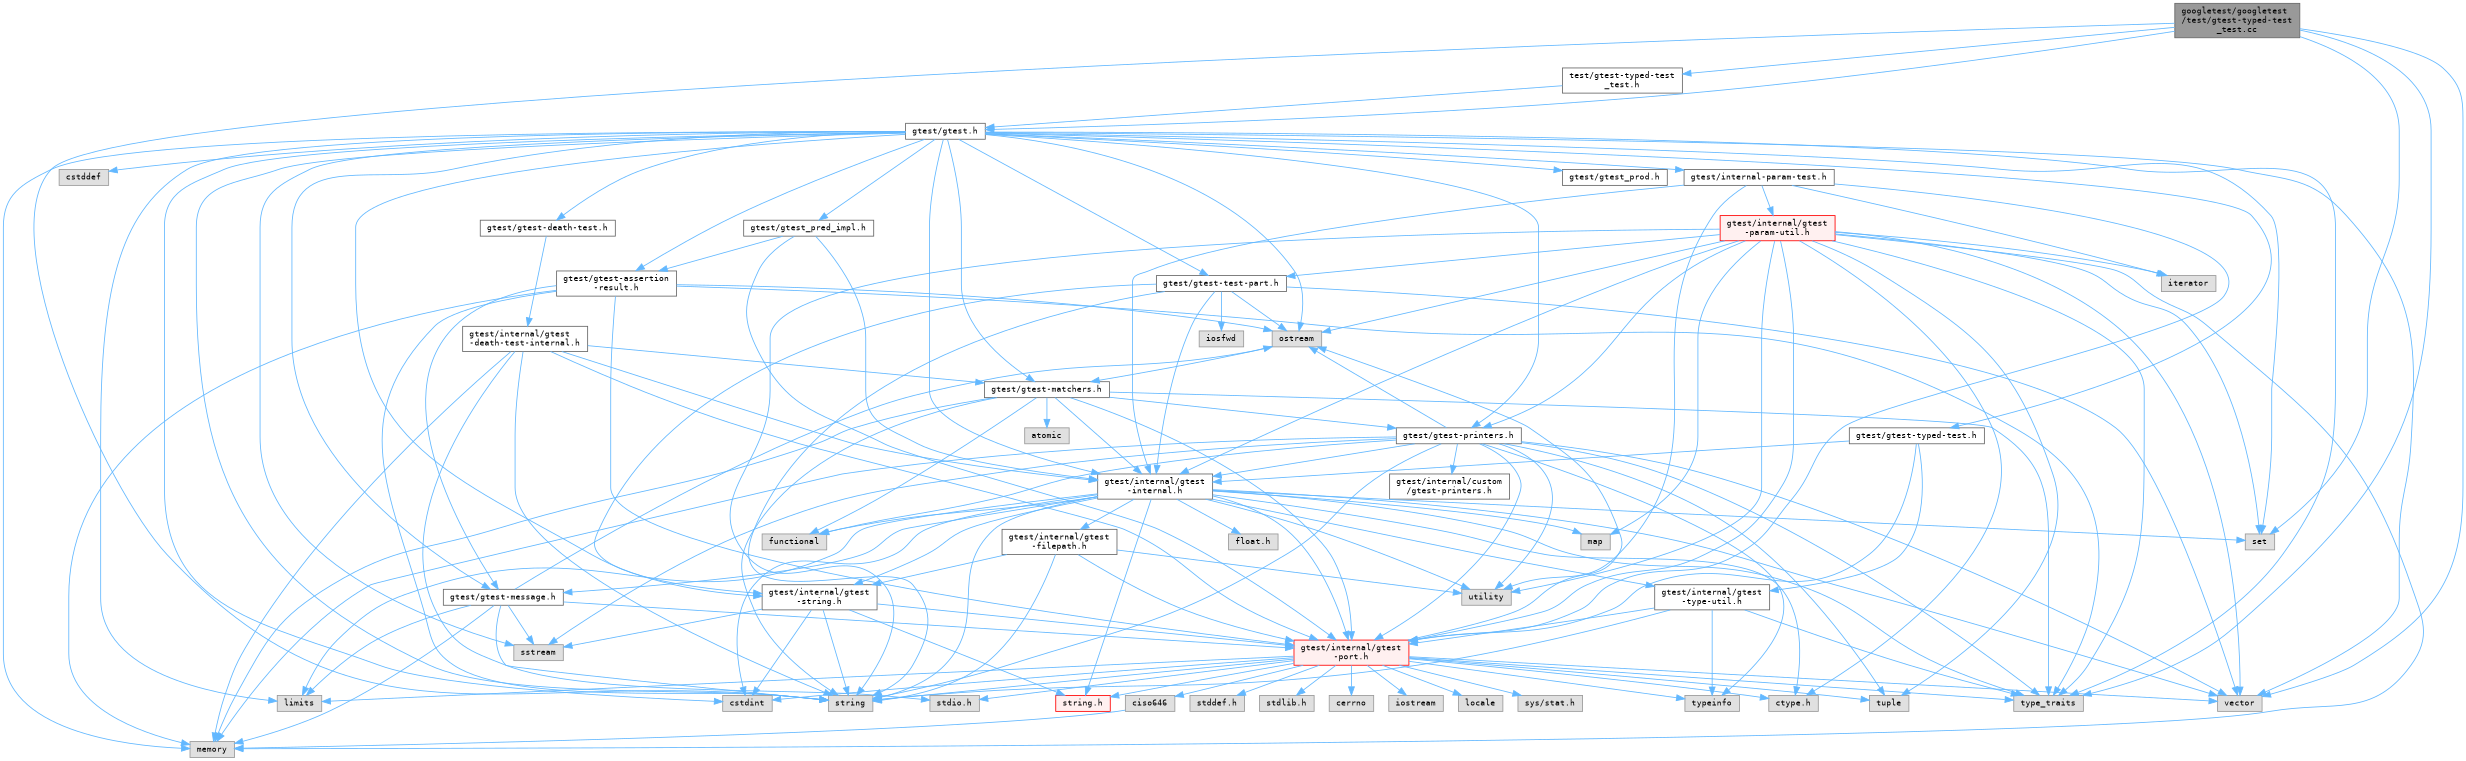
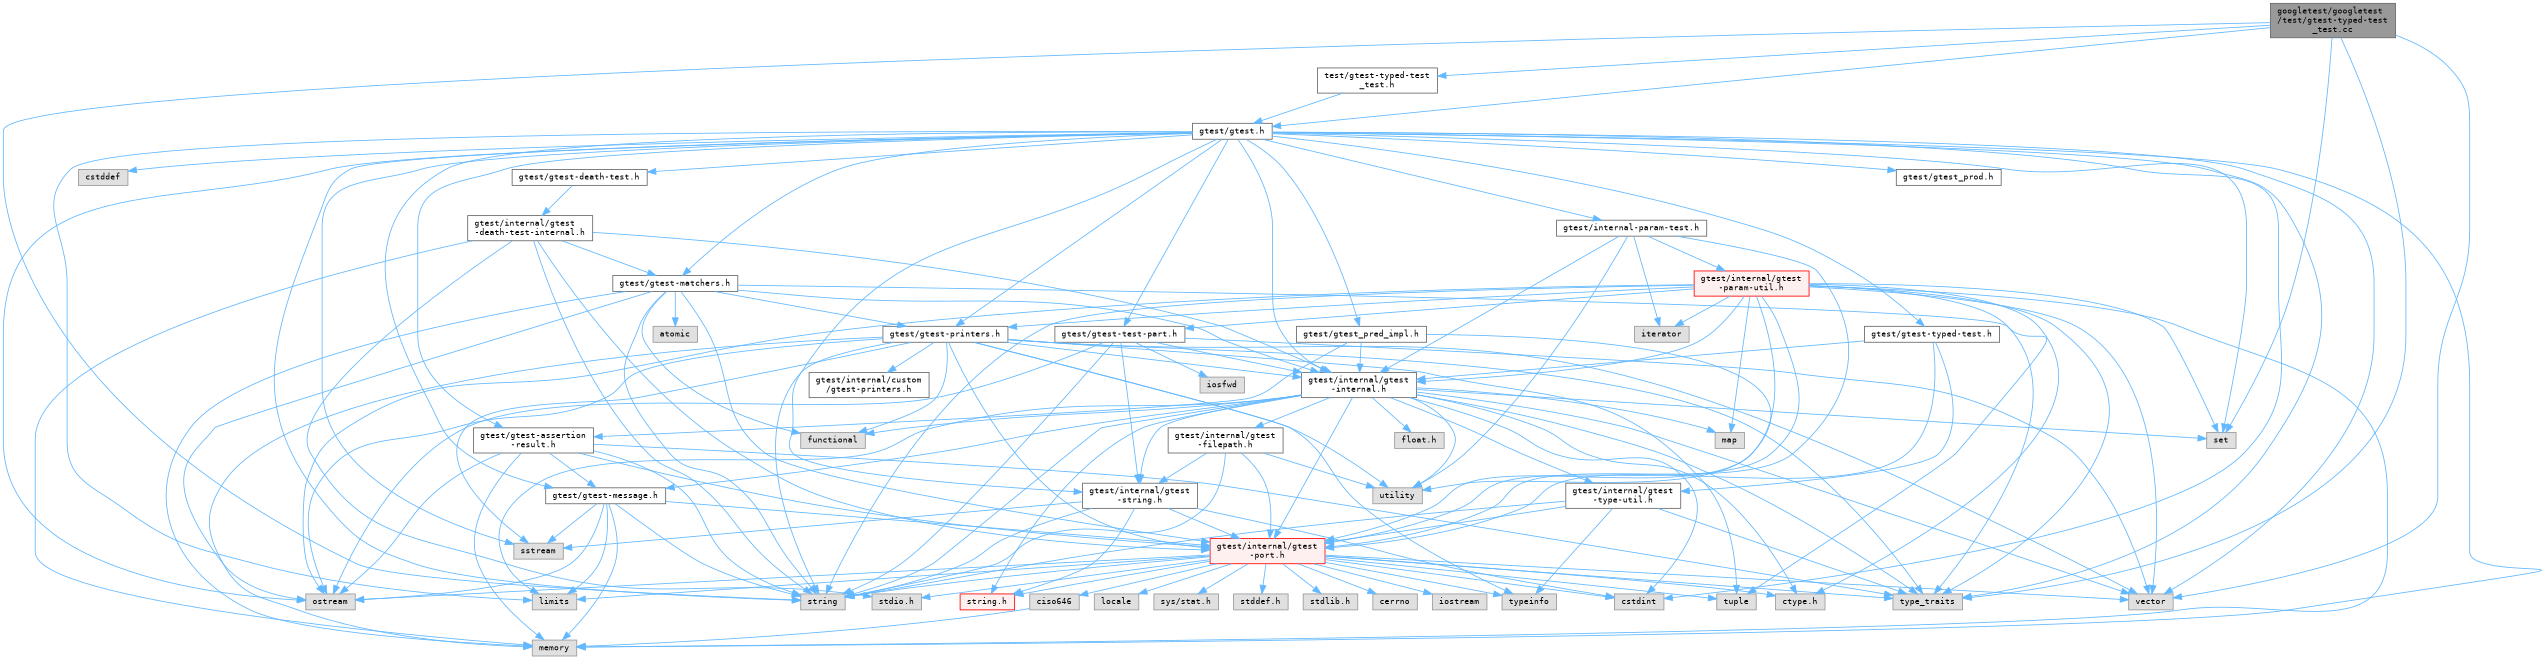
edge "ostream" -> "gtest/gtest-matchers.h": reversed
